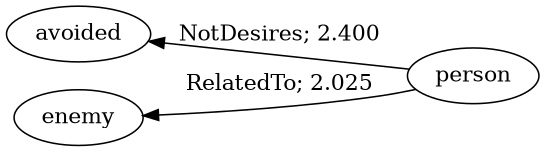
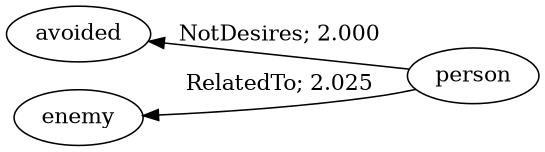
edge "person" -> "avoided": label "NotDesires; 2.400" -> "NotDesires; 2.000"
